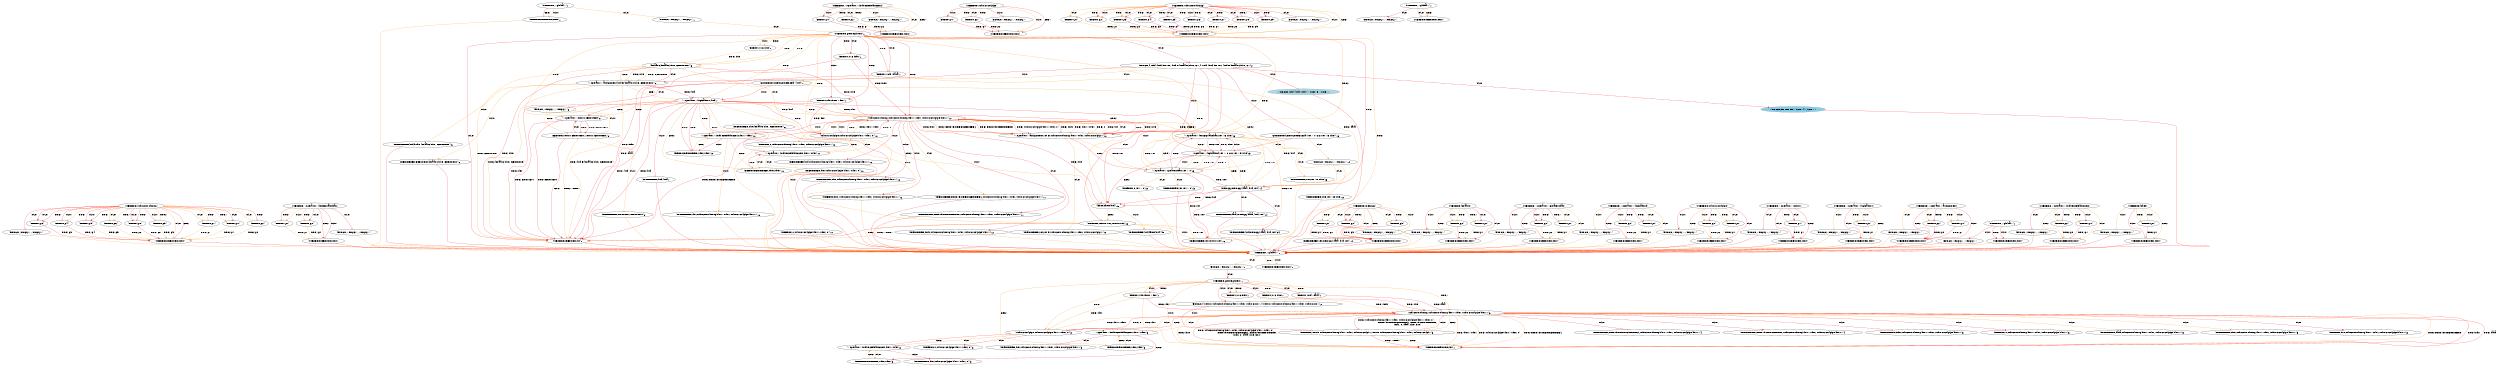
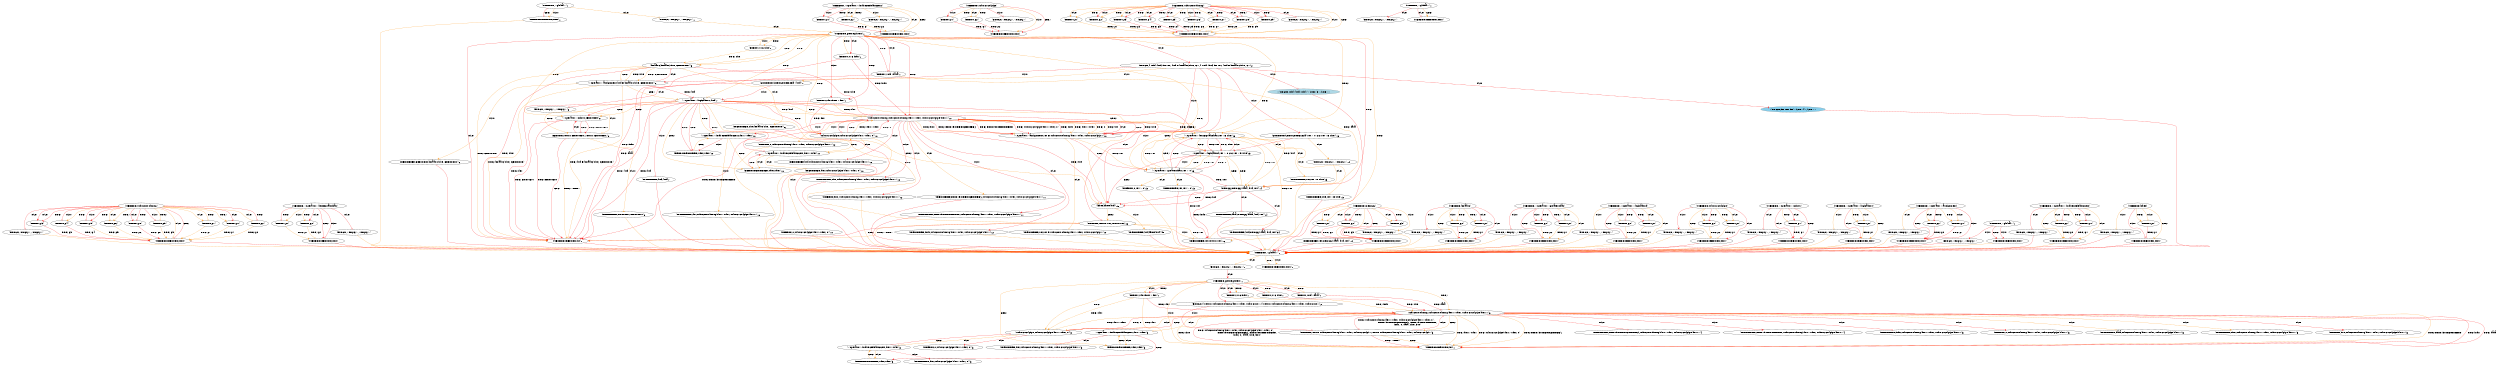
edge "(CONTROL_STRUCTURE,IF,if (!buf))" -> "(<operator>.greaterThan,ret > 0)": now "(<operator>.logicalNot,!buf)" -> "(<operator>.greaterThan,ret > 0)"
node "(IDENTIFIER,buf,buf = kmalloc(size, GFP_NOIO))": removed
edge "(memcpy,memcpy(data, buf, ret))" -> "(IDENTIFIER,ret,return ret;)": label "DDG: ret" -> "DDG: indx"
